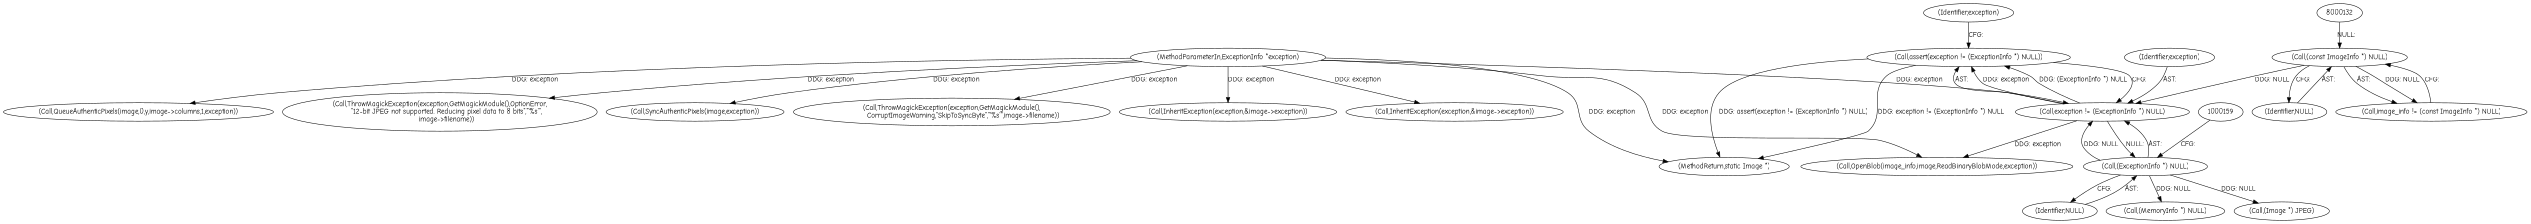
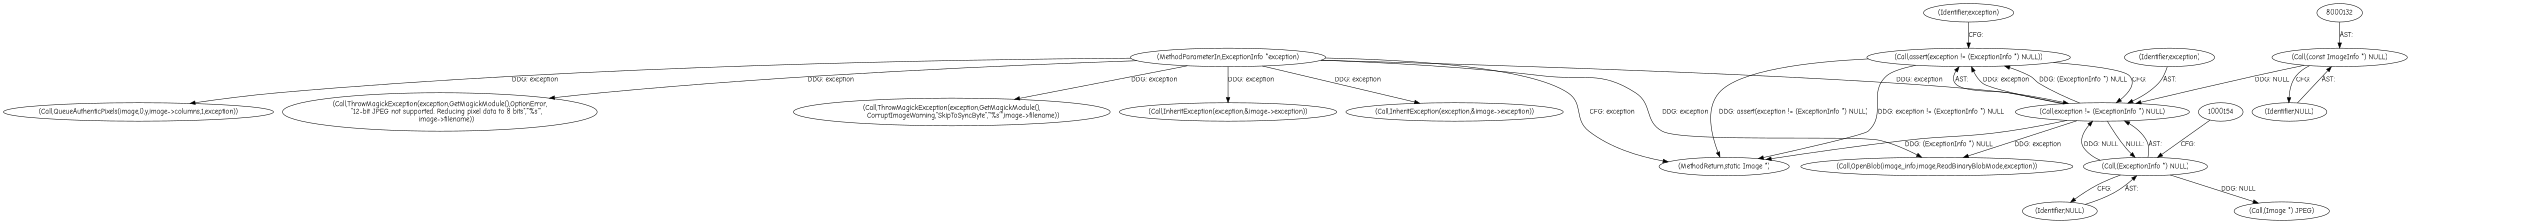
edge "8000132" -> "(Call,(const ImageInfo *) NULL)": label "NULL: " -> "AST: "
node "(Call,SyncAuthenticPixels(image,exception))": removed
edge "(MethodParameterIn,ExceptionInfo *exception)" -> "(MethodReturn,static Image *)": label "DDG: exception" -> "CFG: exception"
node "1000159": label "1000159" -> "1000154"
node "(Call,image_info != (const ImageInfo *) NULL)": removed
edge "(Call,exception != (ExceptionInfo *) NULL)" -> "(MethodReturn,static Image *)": added, label "DDG: (ExceptionInfo *) NULL"
node "(Call,(MemoryInfo *) NULL)": removed
